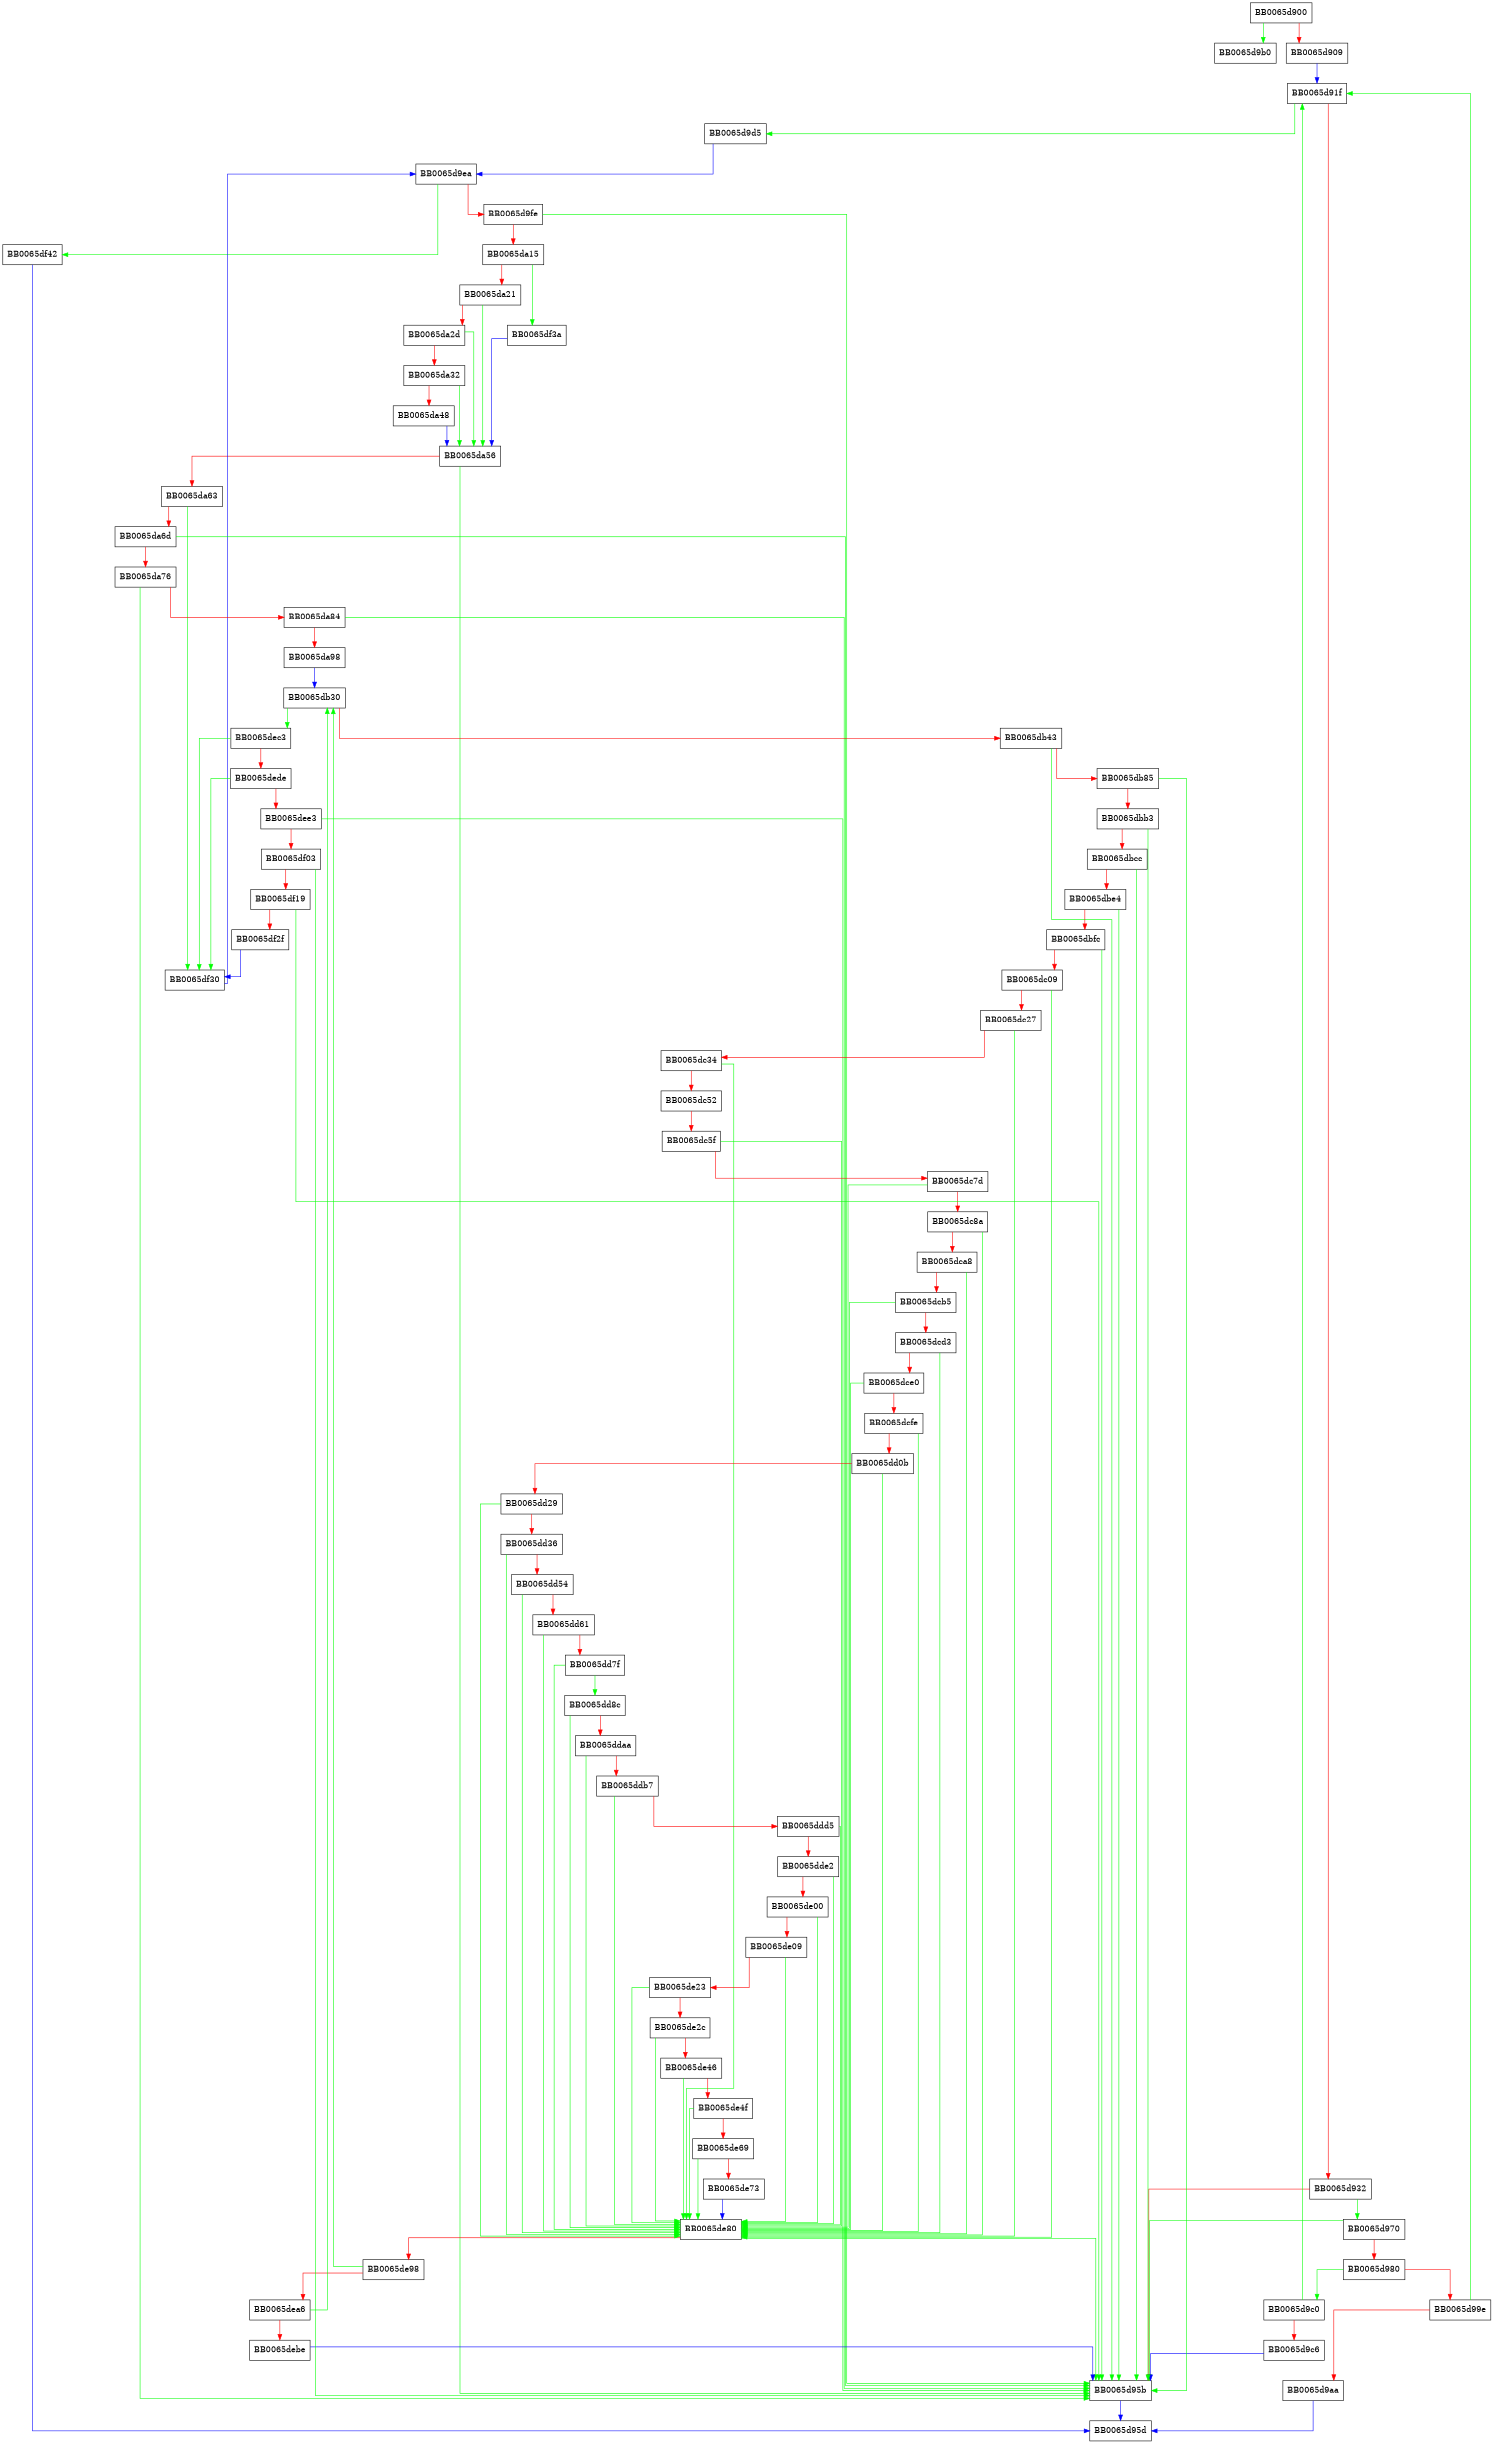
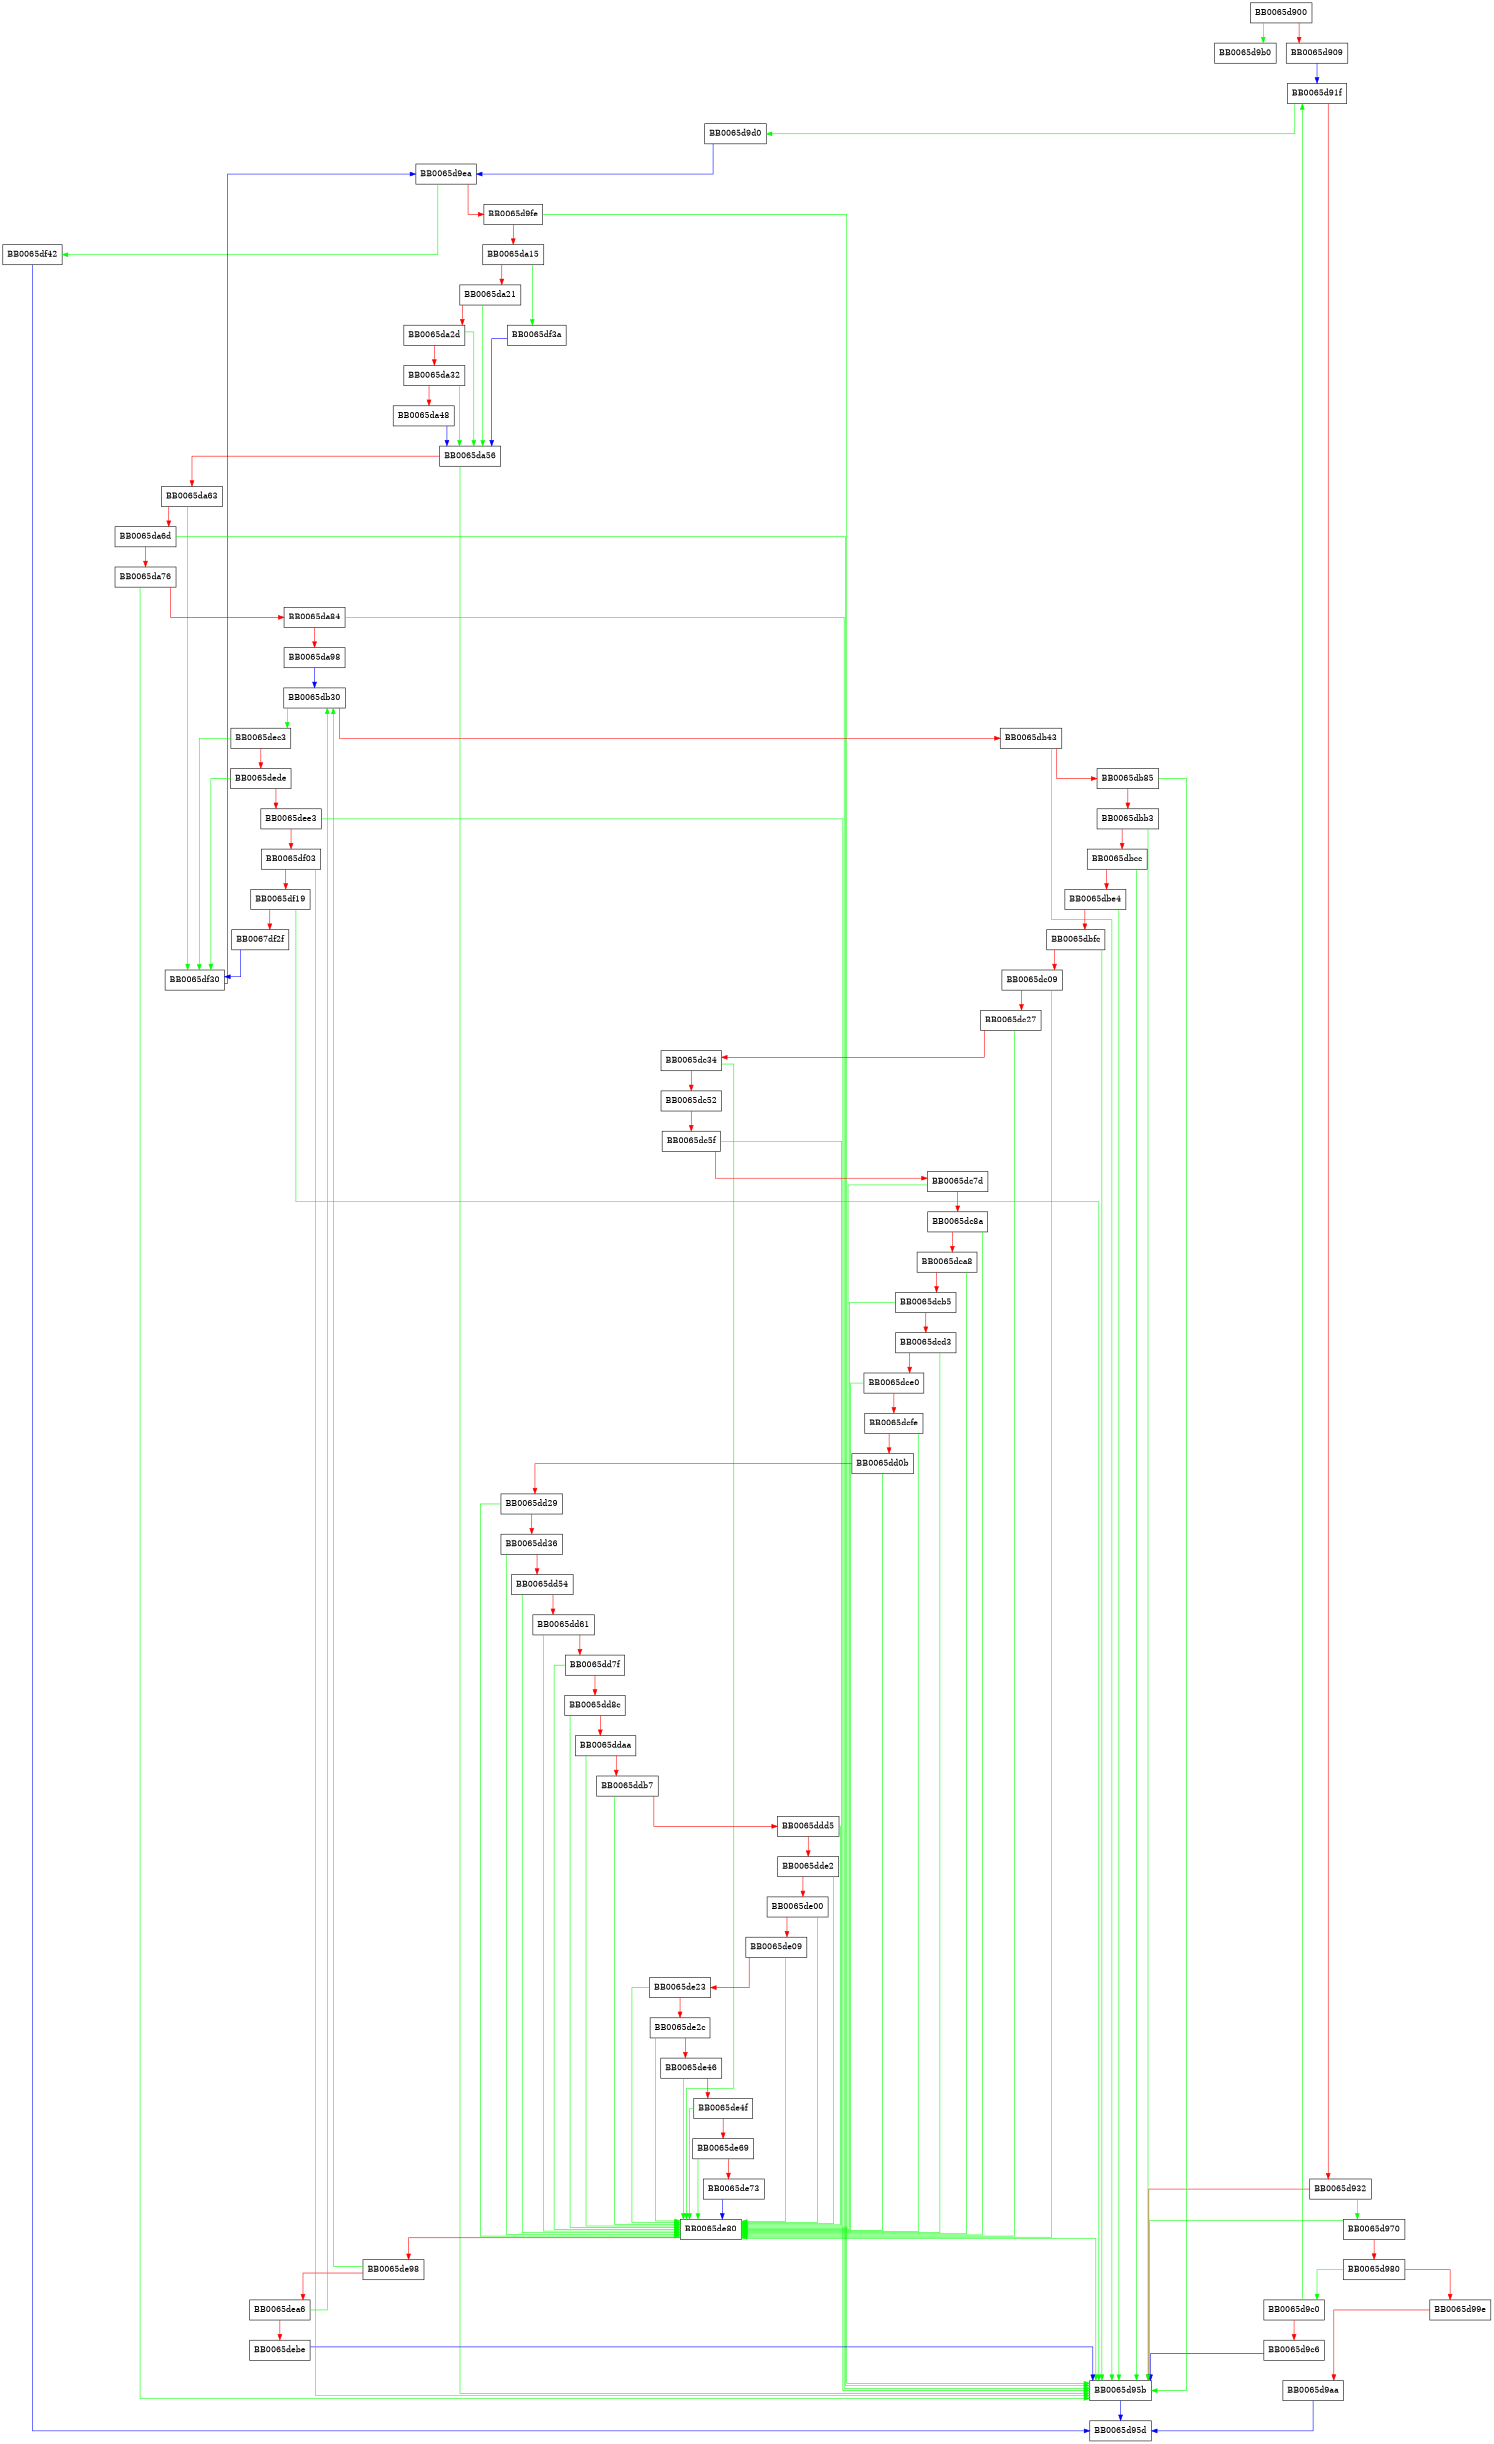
node "BB0065d9d5": label "BB0065d9d5" -> "BB0065d9d0"
node "BB0065df2f": label "BB0065df2f" -> "BB0067df2f"
edge "BB0065d99e" -> "BB0065d91f": removed
edge "BB0065dd7f" -> "BB0065dd8c": color green -> red
